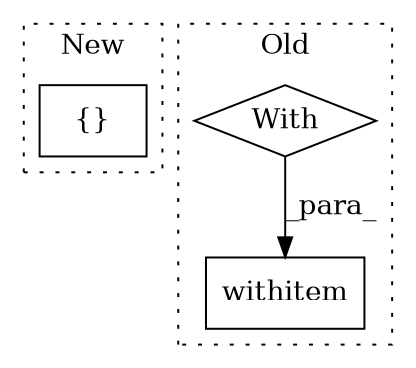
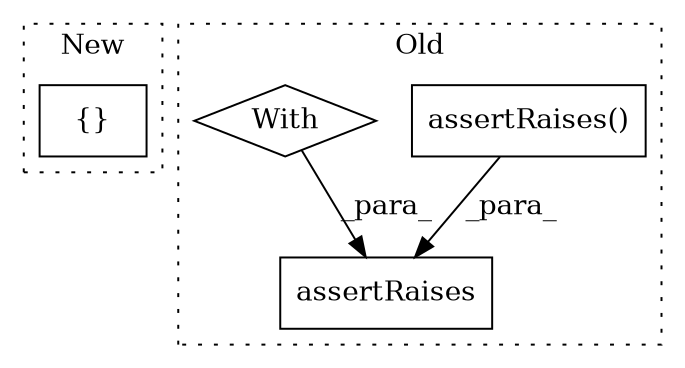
node "assertRaises()": added
node "withitem": label "withitem" -> "assertRaises"
